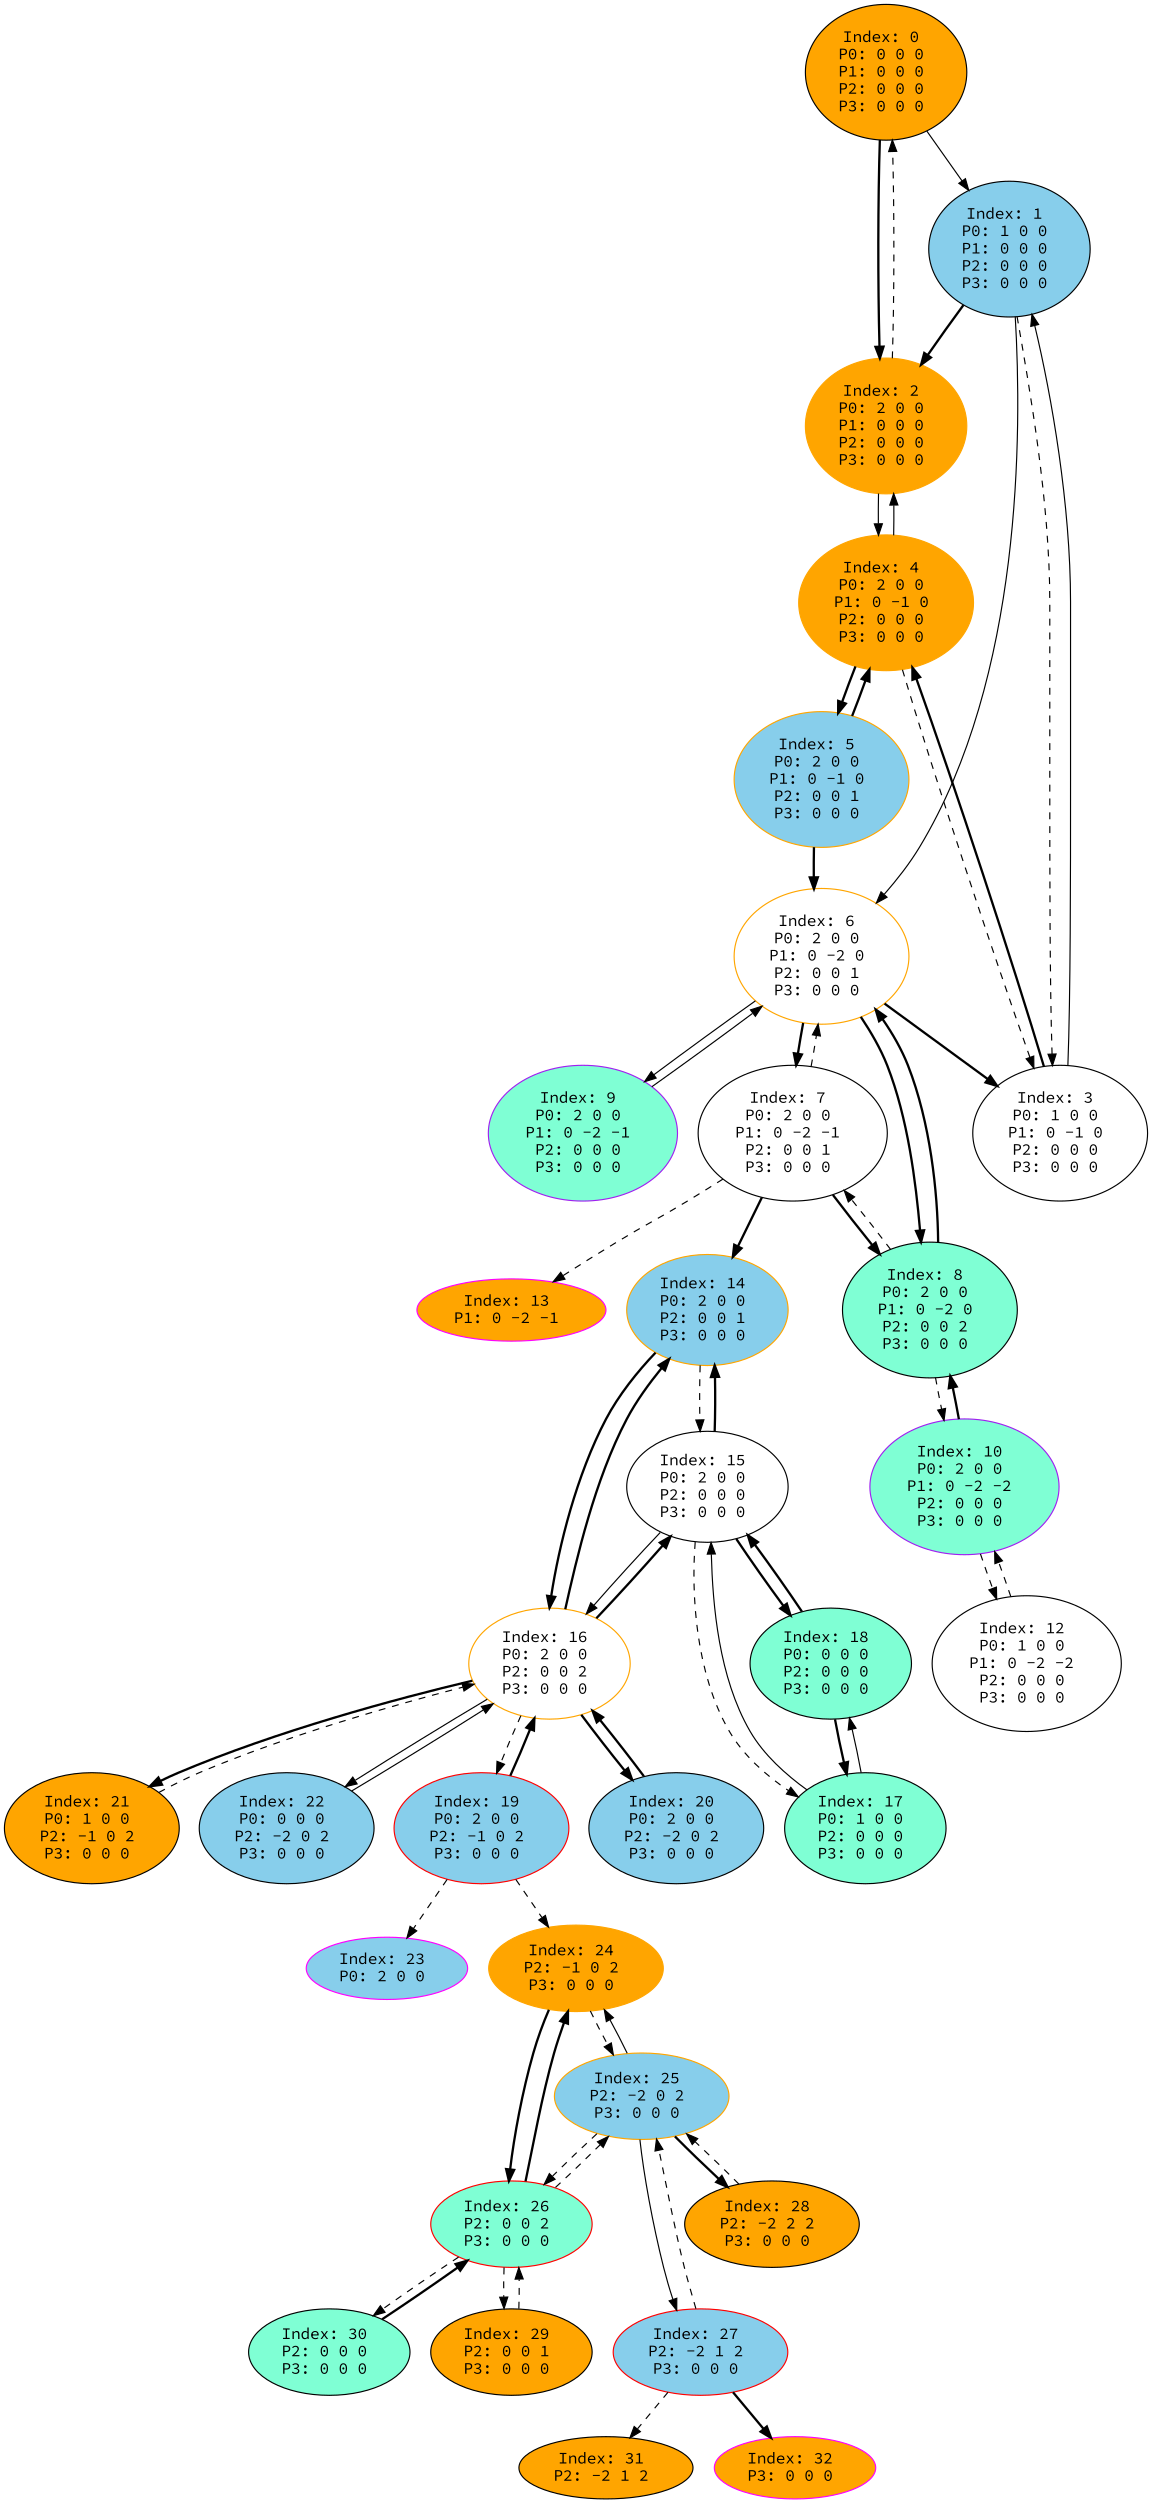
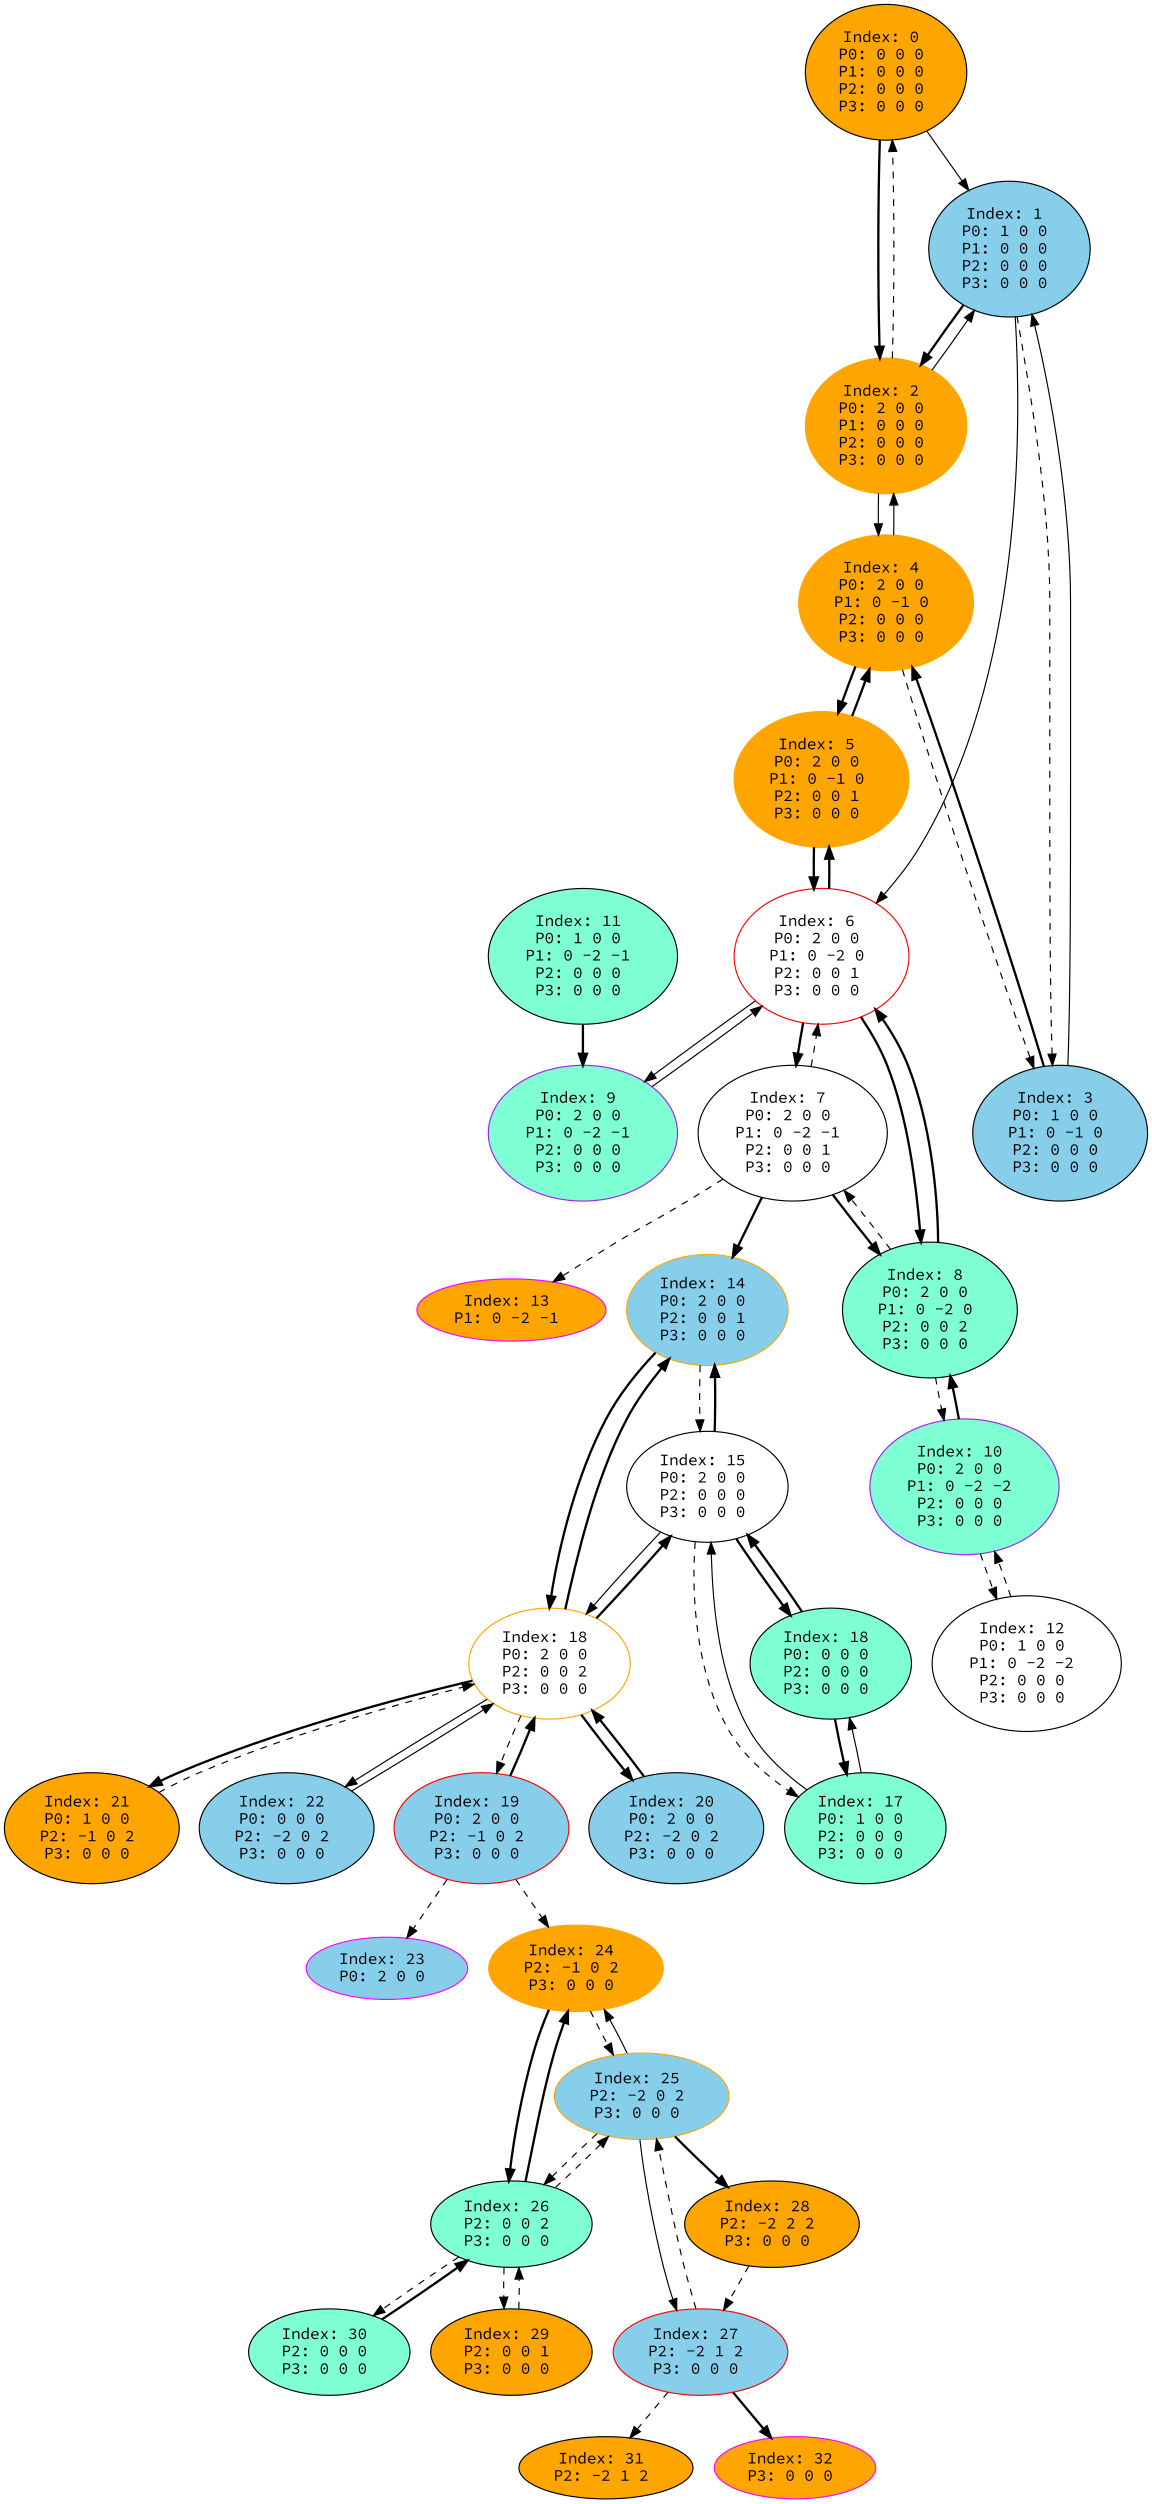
edge "Index: 2 P0: 2 0 0 P1: 0 0 0 P2: 0 0 0 P3: 0 0 0" -> "Index: 1 P0: 1 0 0 P1: 0 0 0 P2: 0 0 0 P3: 0 0 0": added
node "Index: 5 P0: 2 0 0 P1: 0 -1 0 P2: 0 0 1 P3: 0 0 0": fillcolor skyblue -> orange
node "Index: 11 P0: 1 0 0 P1: 0 -2 -1 P2: 0 0 0 P3: 0 0 0": added
node "Index: 6 P0: 2 0 0 P1: 0 -2 0 P2: 0 0 1 P3: 0 0 0": color orange -> red
edge "Index: 6 P0: 2 0 0 P1: 0 -2 0 P2: 0 0 1 P3: 0 0 0" -> "Index: 3 P0: 1 0 0 P1: 0 -1 0 P2: 0 0 0 P3: 0 0 0": now "Index: 6 P0: 2 0 0 P1: 0 -2 0 P2: 0 0 1 P3: 0 0 0" -> "Index: 5 P0: 2 0 0 P1: 0 -1 0 P2: 0 0 1 P3: 0 0 0"
node "Index: 3 P0: 1 0 0 P1: 0 -1 0 P2: 0 0 0 P3: 0 0 0": fillcolor white -> skyblue
node "Index: 16 P0: 2 0 0 P2: 0 0 2 P3: 0 0 0": label "Index: 16 P0: 2 0 0 P2: 0 0 2 P3: 0 0 0" -> "Index: 18 P0: 2 0 0 P2: 0 0 2 P3: 0 0 0"
edge "Index: 28 P2: -2 2 2 P3: 0 0 0" -> "Index: 25 P2: -2 0 2 P3: 0 0 0": now "Index: 28 P2: -2 2 2 P3: 0 0 0" -> "Index: 27 P2: -2 1 2 P3: 0 0 0"
node "Index: 26 P2: 0 0 2 P3: 0 0 0": color red -> black
